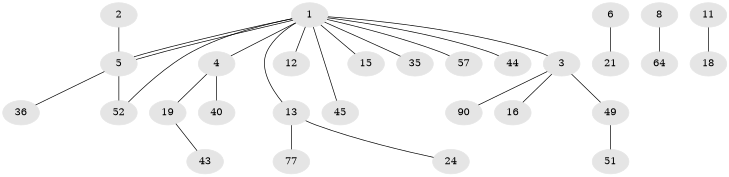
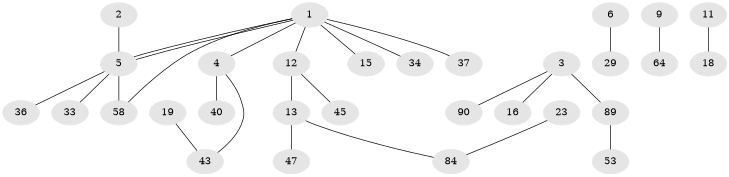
node "8": label "8" -> "9"
edge "1" -- "3": removed
edge "1" -- "13": now "12" -- "13"
edge "1" -- "45": now "12" -- "45"
node "35": label "35" -> "34"
node "57": label "57" -> "37"
node "44": removed
node "21": label "21" -> "29"
edge "4" -- "19": now "4" -- "43"
node "33": added
node "52": label "52" -> "58"
node "23": added
node "49": label "49" -> "89"
node "77": label "77" -> "47"
node "24": label "24" -> "84"
node "51": label "51" -> "53"
